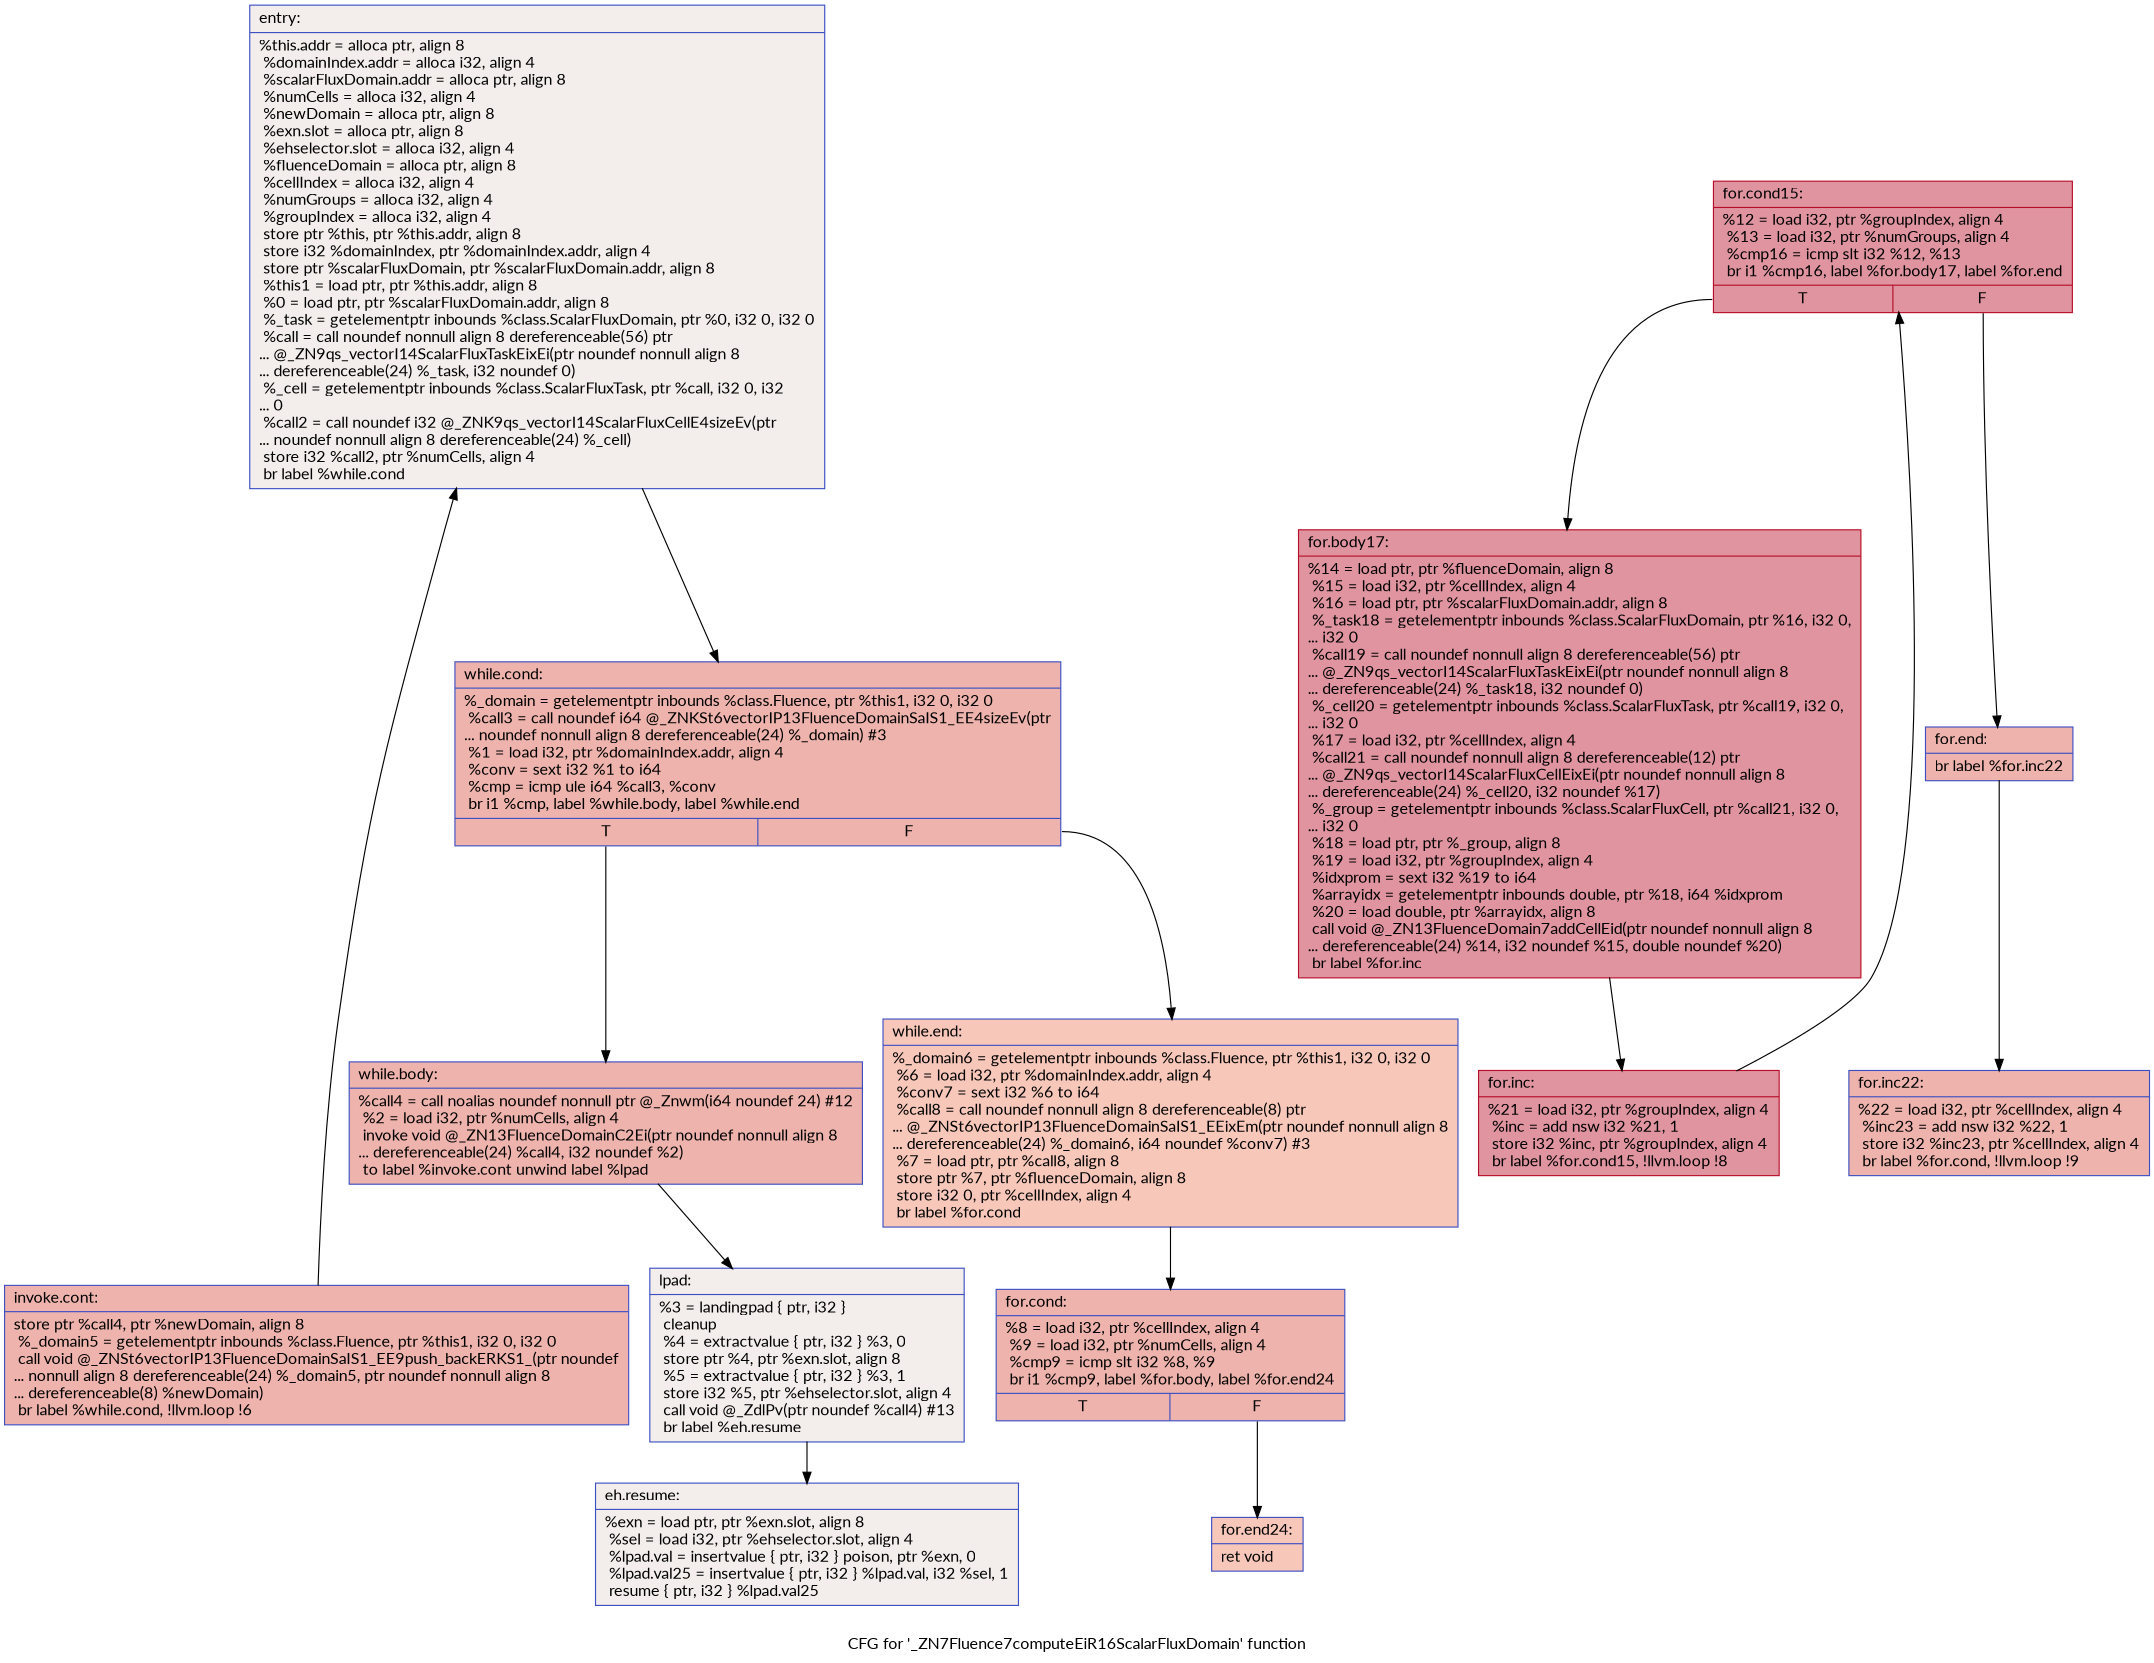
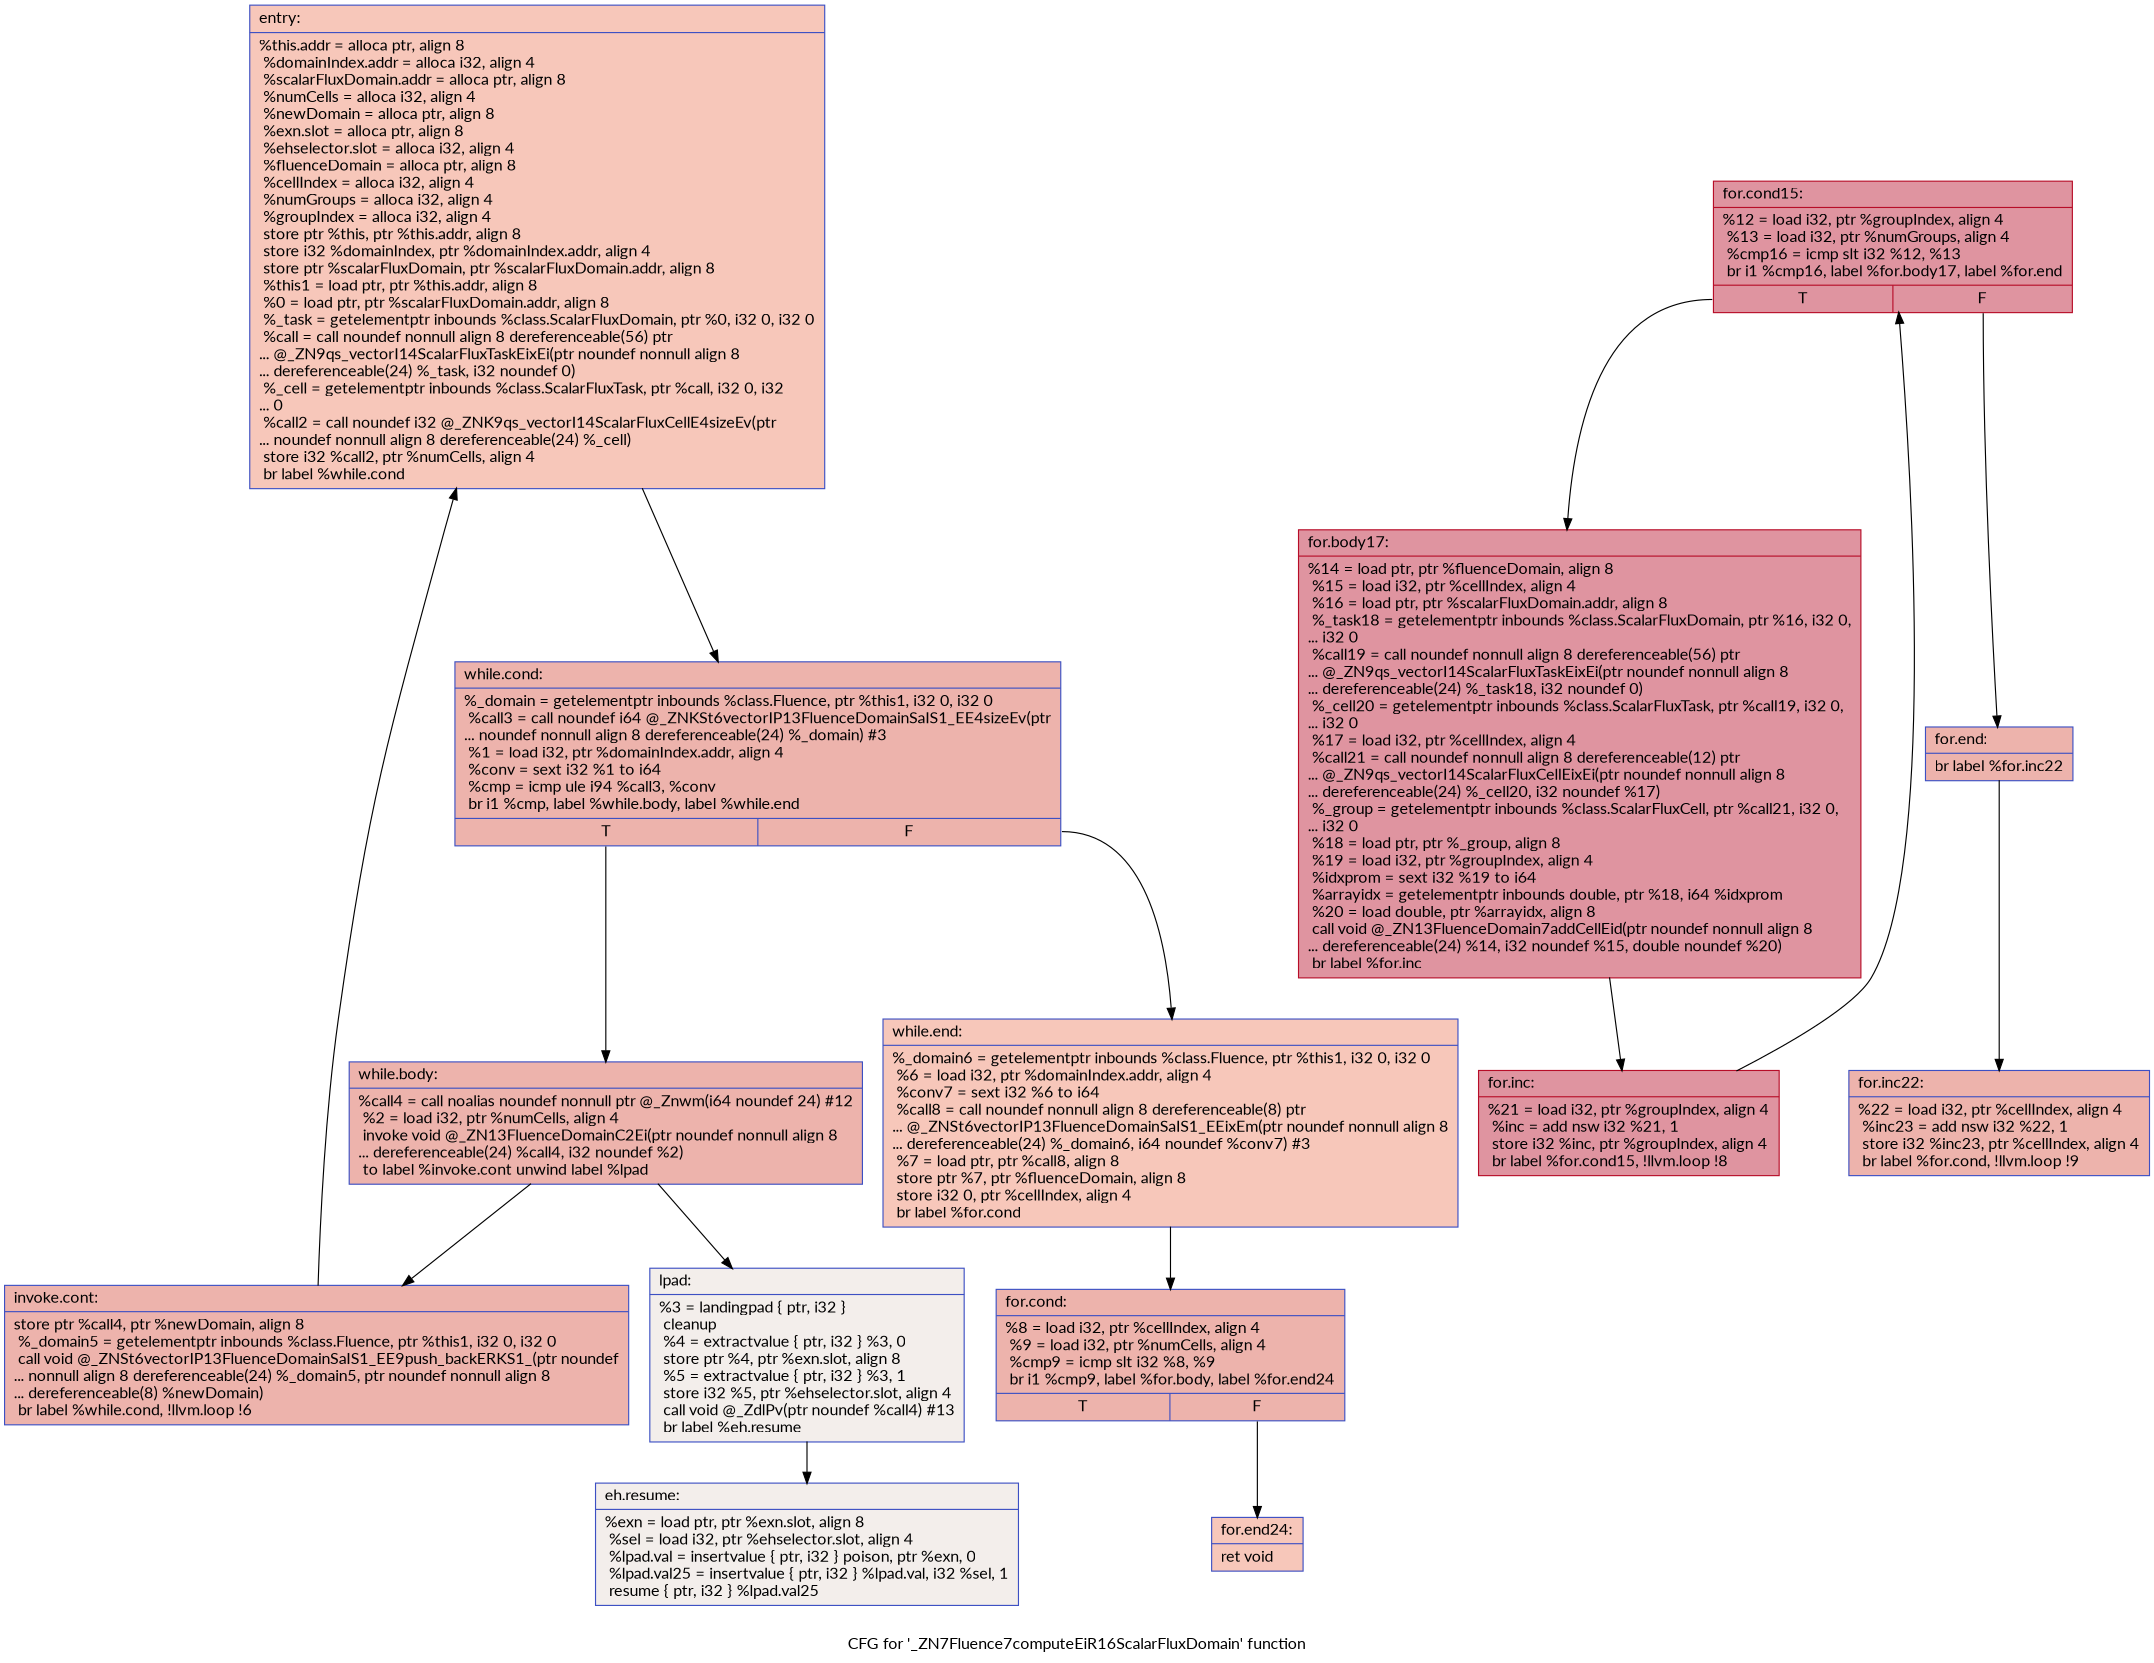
node "entry:": fillcolor #e5d8d170 -> #ec7f6370
node "while.cond:": text "%cmp = icmp ule i64 %call3, %conv" -> "%cmp = icmp ule i94 %call3, %conv"
edge "while.body:" -> "invoke.cont:": added
